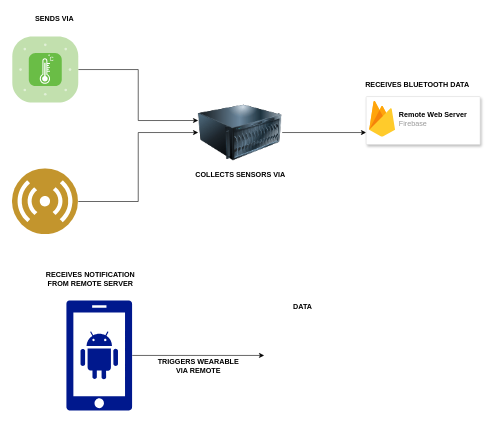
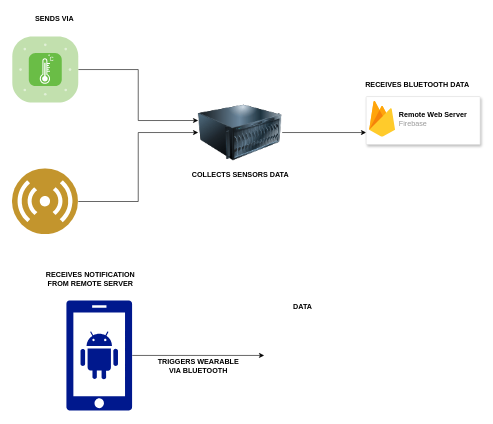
node "COLLECTS SENSORS VIA": label "COLLECTS SENSORS VIA" -> "COLLECTS SENSORS DATA"
node "TRIGGERS WEARABLE VIA REMOTE": label "TRIGGERS WEARABLE VIA REMOTE" -> "TRIGGERS WEARABLE VIA BLUETOOTH"
